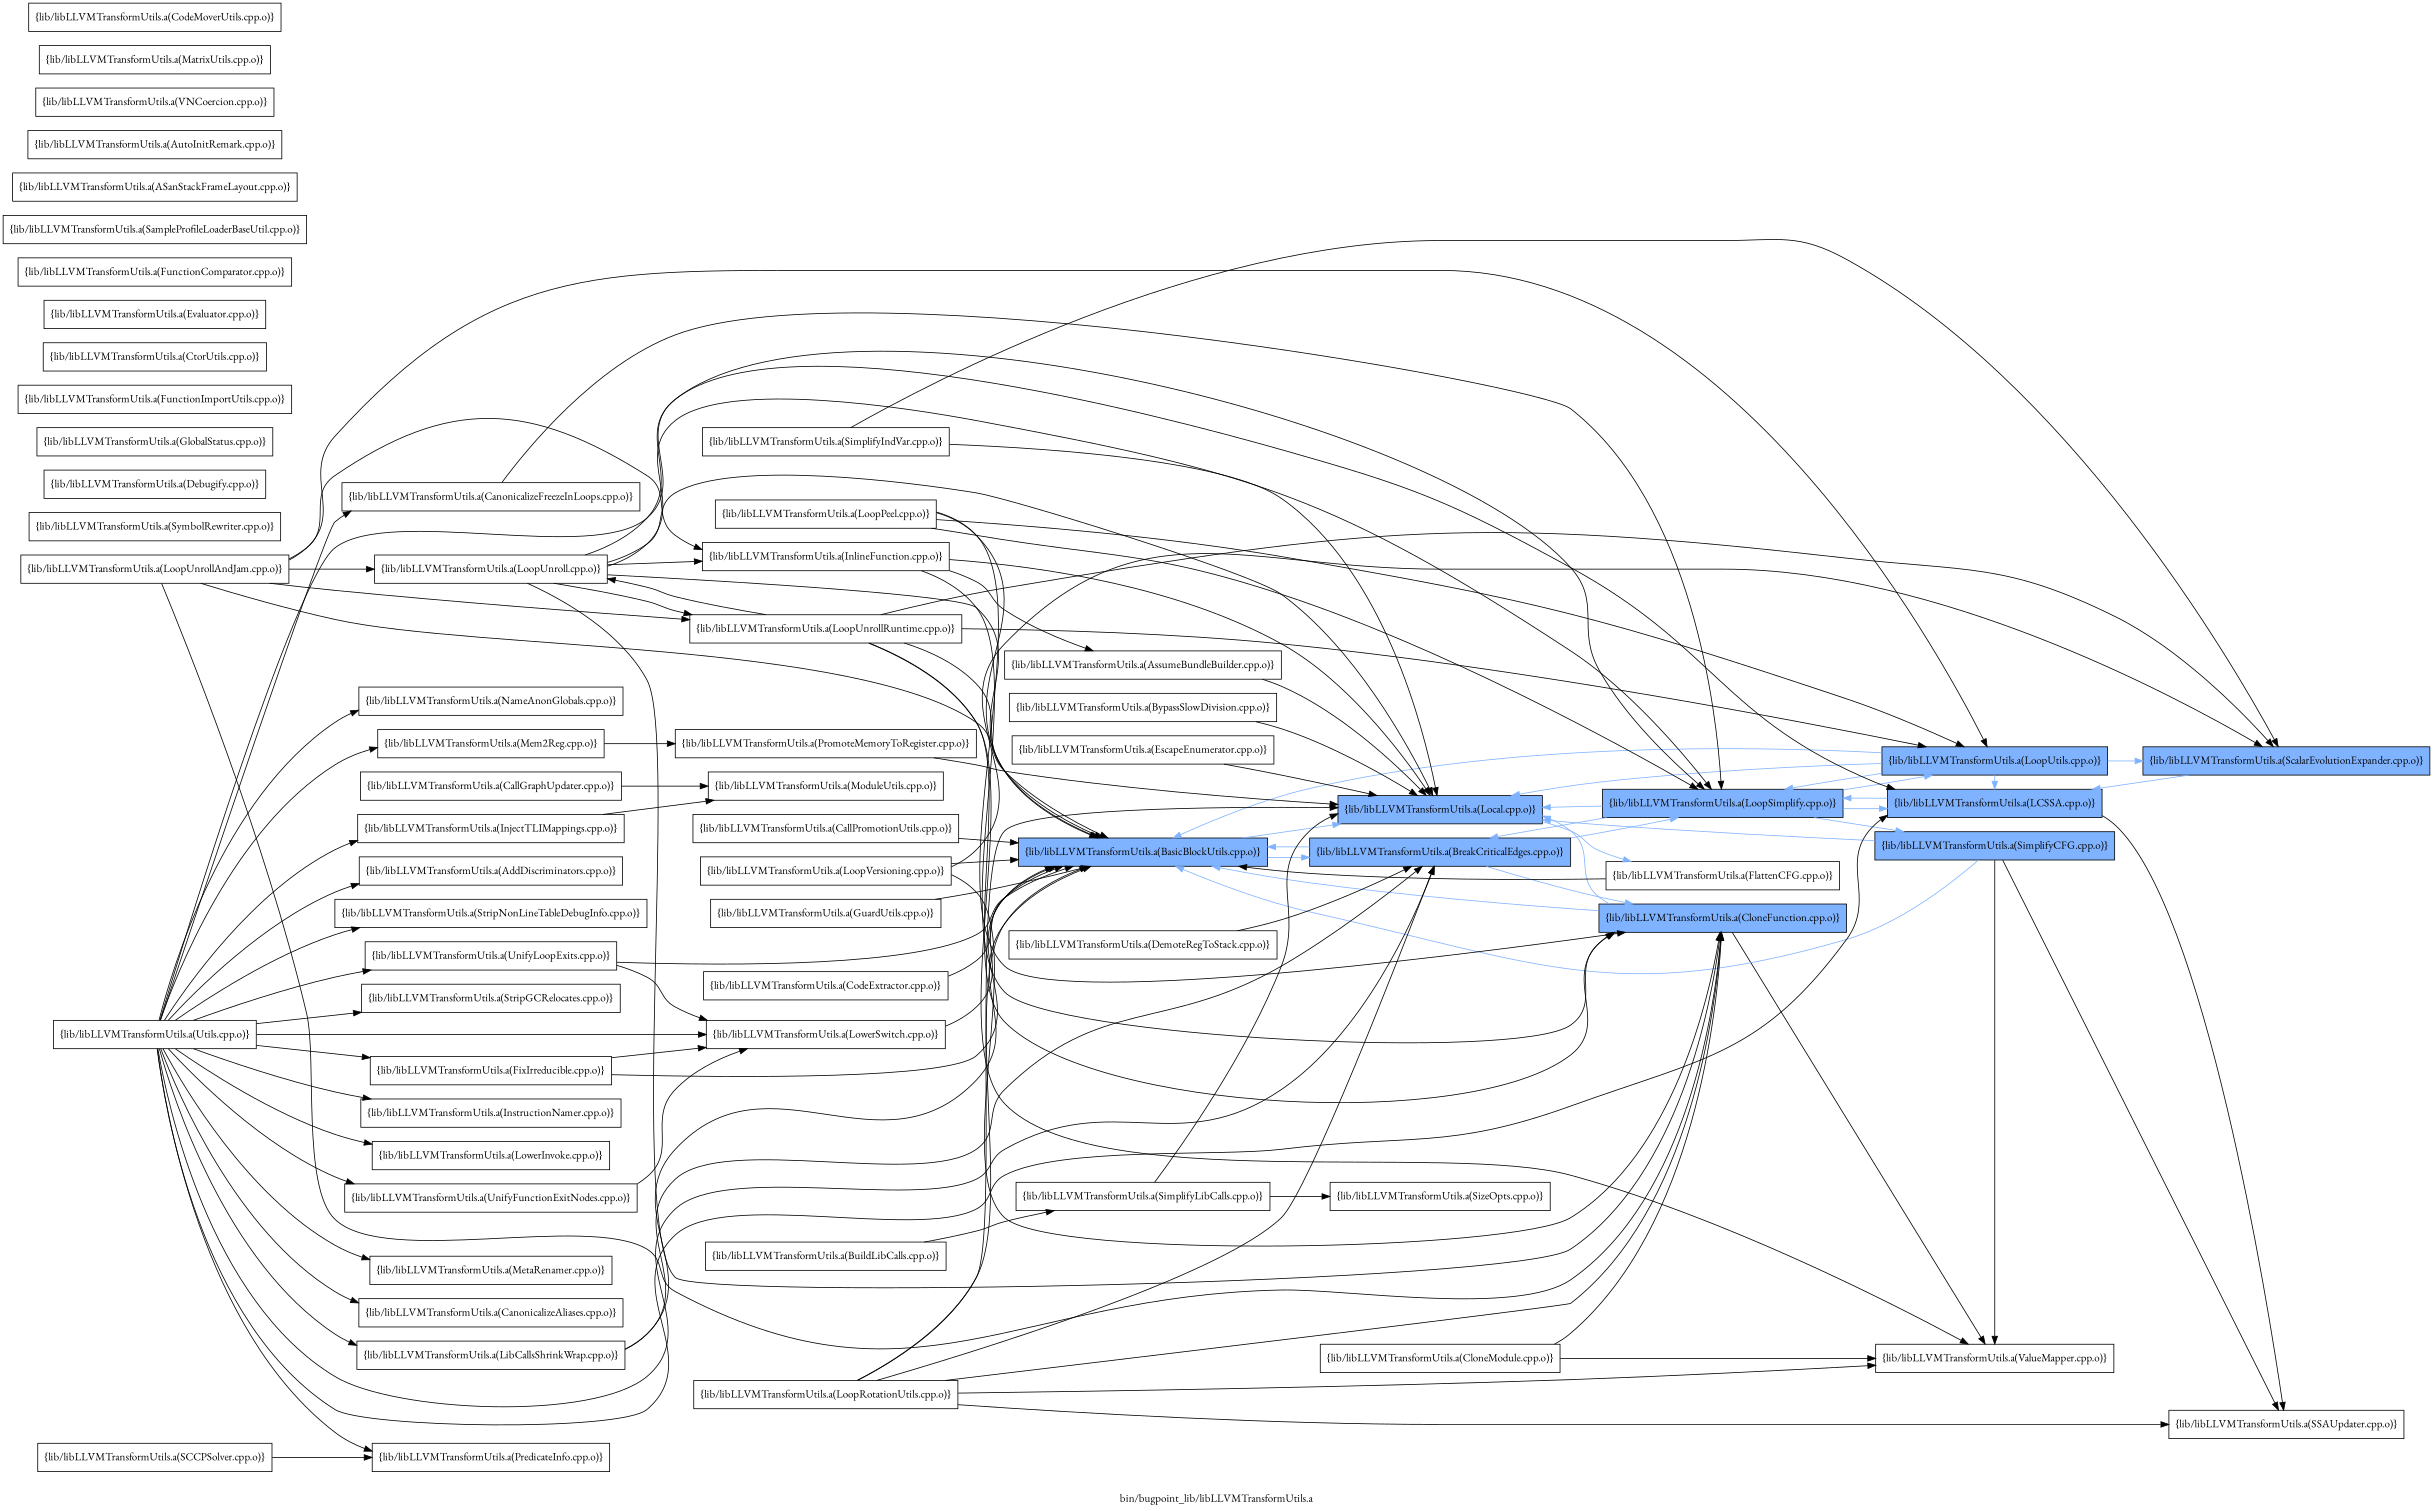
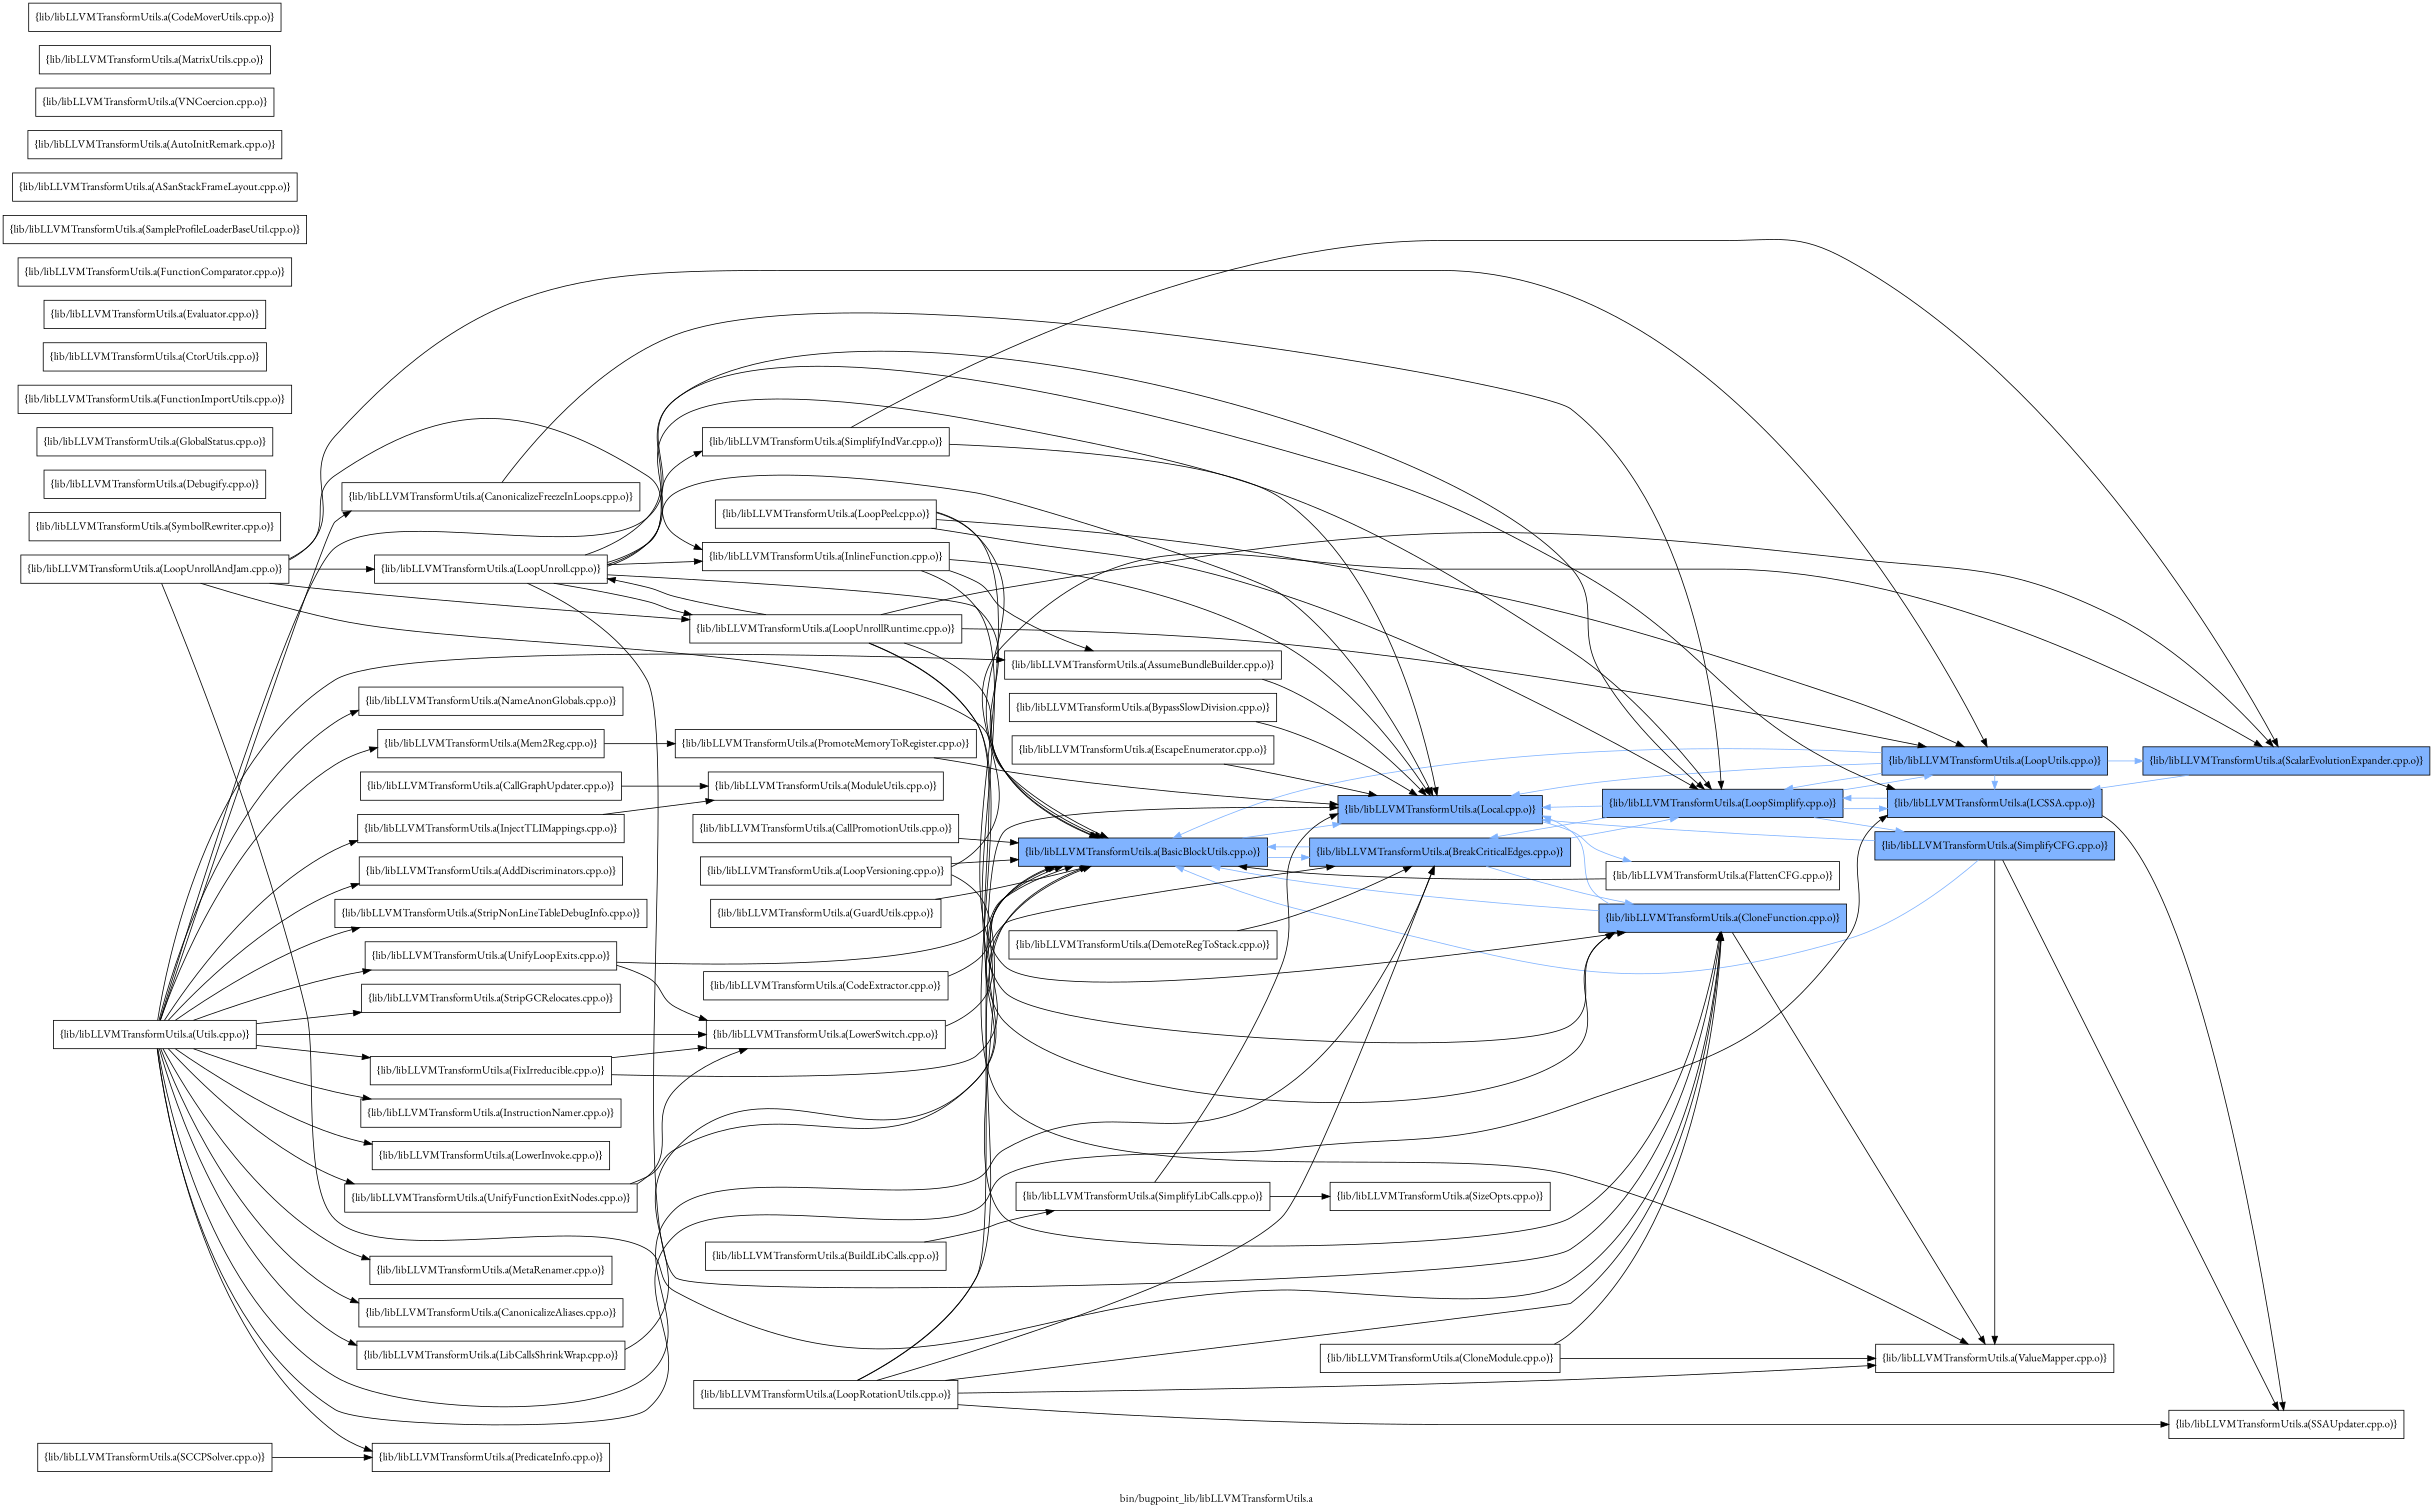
edge "{lib/libLLVMTransformUtils.a(LoopUnroll.cpp.o)}" -> "{lib/libLLVMTransformUtils.a(SimplifyIndVar.cpp.o)}": added
edge "{lib/libLLVMTransformUtils.a(Utils.cpp.o)}" -> "{lib/libLLVMTransformUtils.a(AssumeBundleBuilder.cpp.o)}": added
edge "{lib/libLLVMTransformUtils.a(LibCallsShrinkWrap.cpp.o)}" -> "{lib/libLLVMTransformUtils.a(BreakCriticalEdges.cpp.o)}": now "{lib/libLLVMTransformUtils.a(UnifyFunctionExitNodes.cpp.o)}" -> "{lib/libLLVMTransformUtils.a(BreakCriticalEdges.cpp.o)}"
